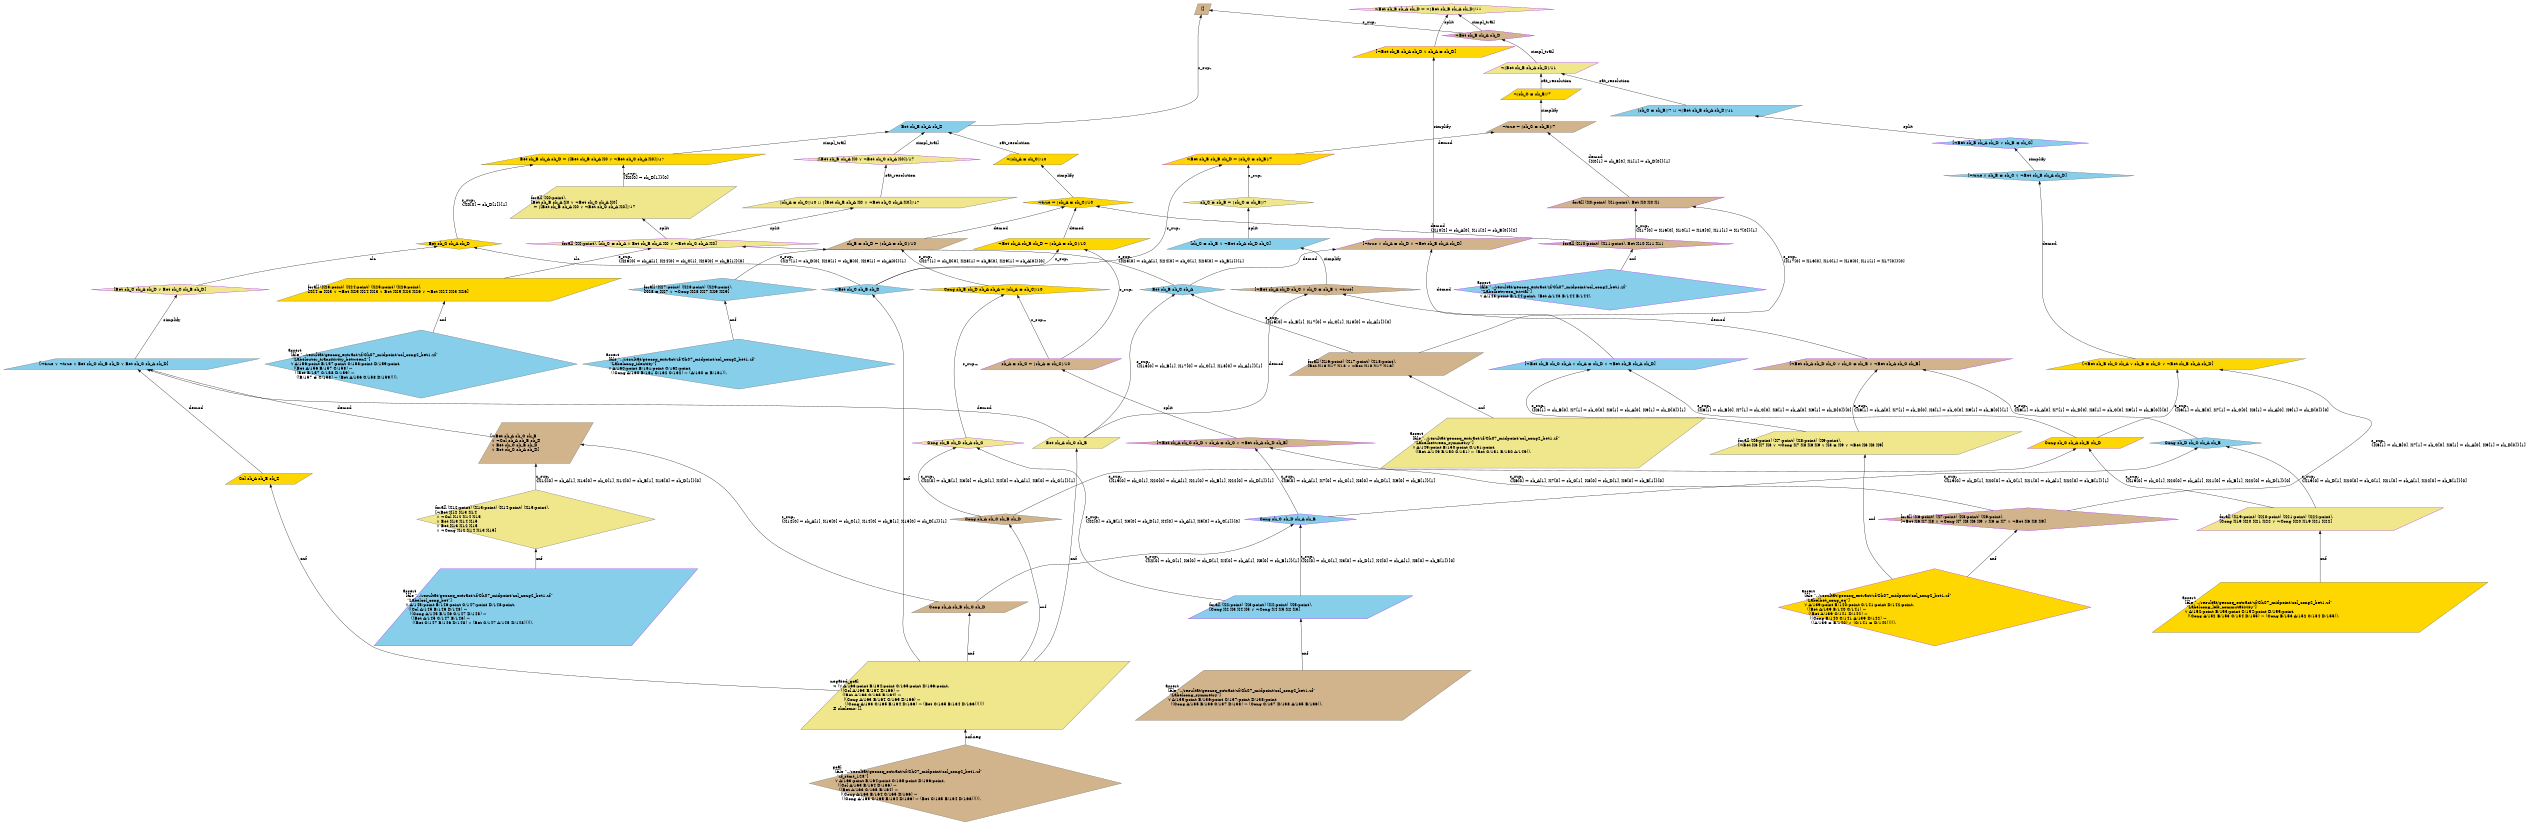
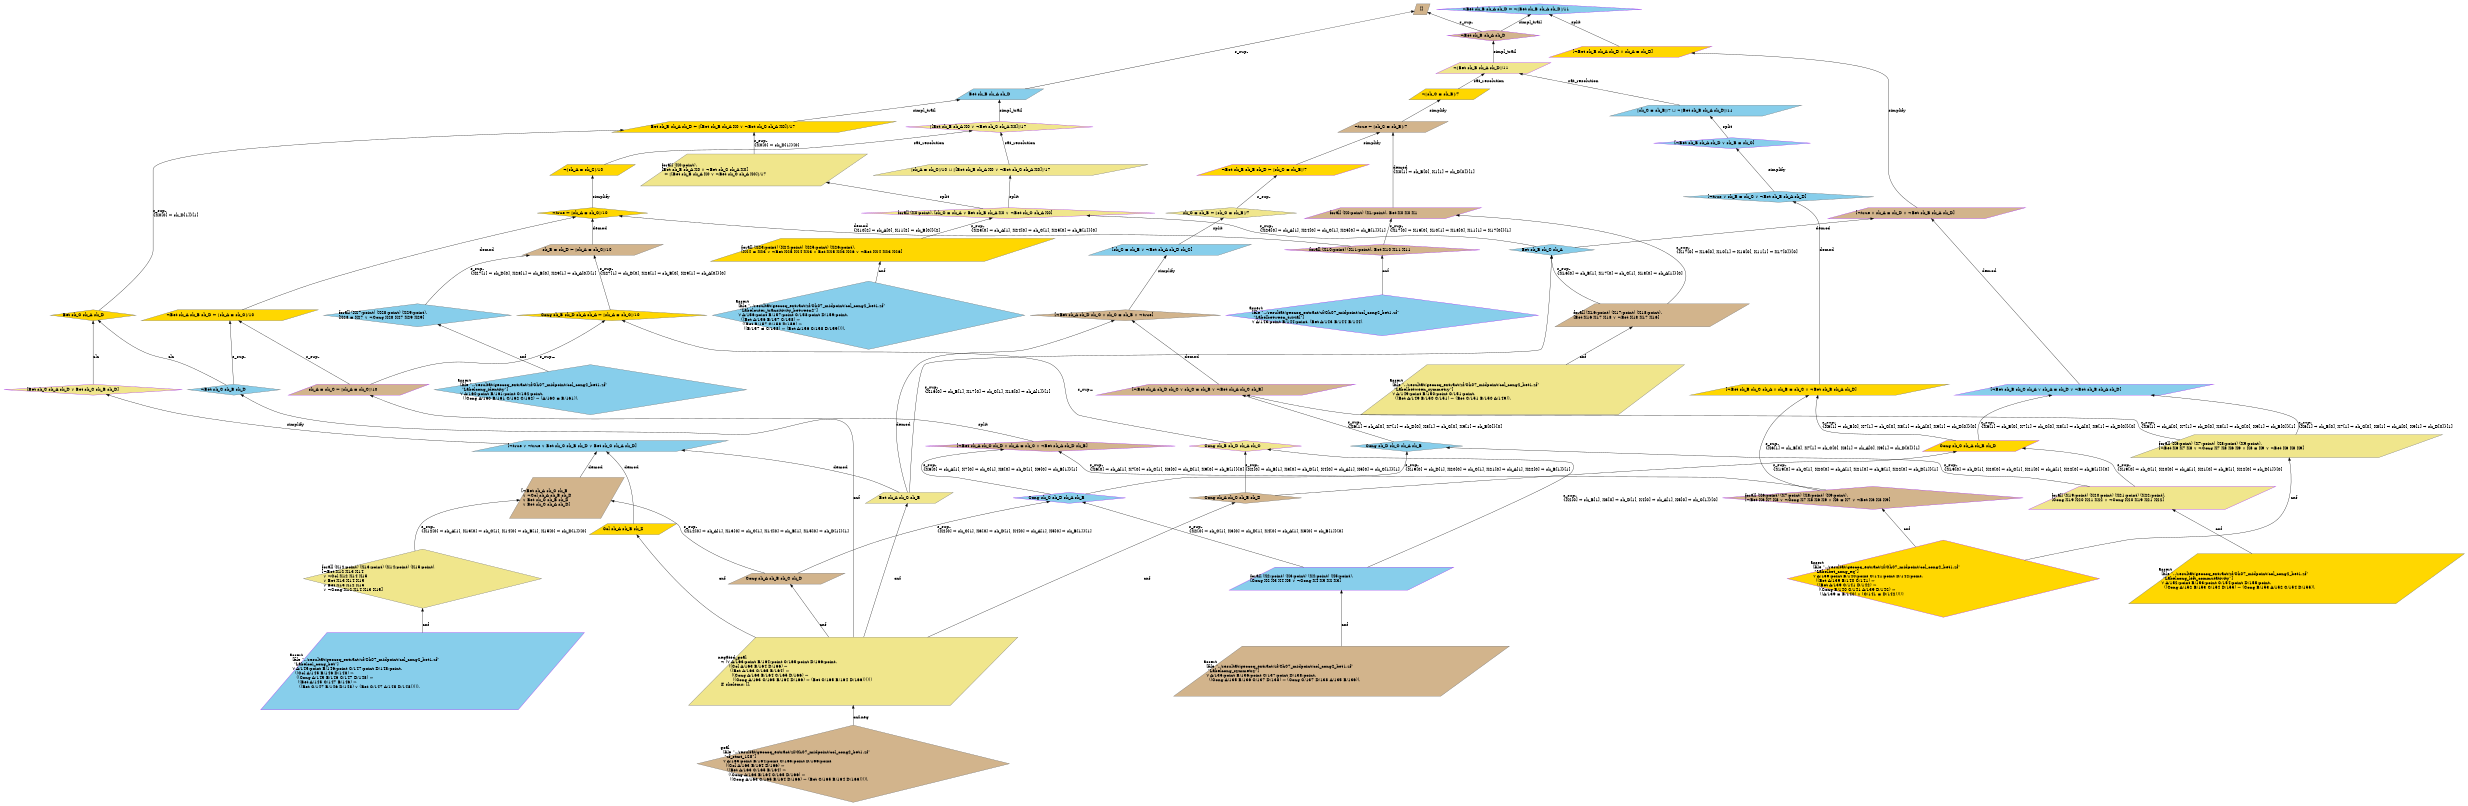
node "¬Bet sk_B sk_A sk_D ← ¬⟦Bet sk_B sk_A sk_D⟧/11": fillcolor khaki -> skyblue
edge "¬Bet sk_B sk_B sk_D ← ⟦sk_C = sk_B⟧/7" -> "¬true ← ⟦sk_C = sk_B⟧/7": label "demod" -> "simplify"
edge "¬⟦sk_A = sk_C⟧/10" -> "Bet sk_B sk_A sk_D": now "¬⟦sk_A = sk_C⟧/10" -> "⟦[Bet sk_B sk_A X0 ∨ ¬Bet sk_C sk_A X0]⟧/17"
edge "¬Bet sk_C sk_B sk_D" -> "¬Bet sk_B sk_B sk_D ← ⟦sk_C = sk_B⟧/7": removed, label "s_sup-"
